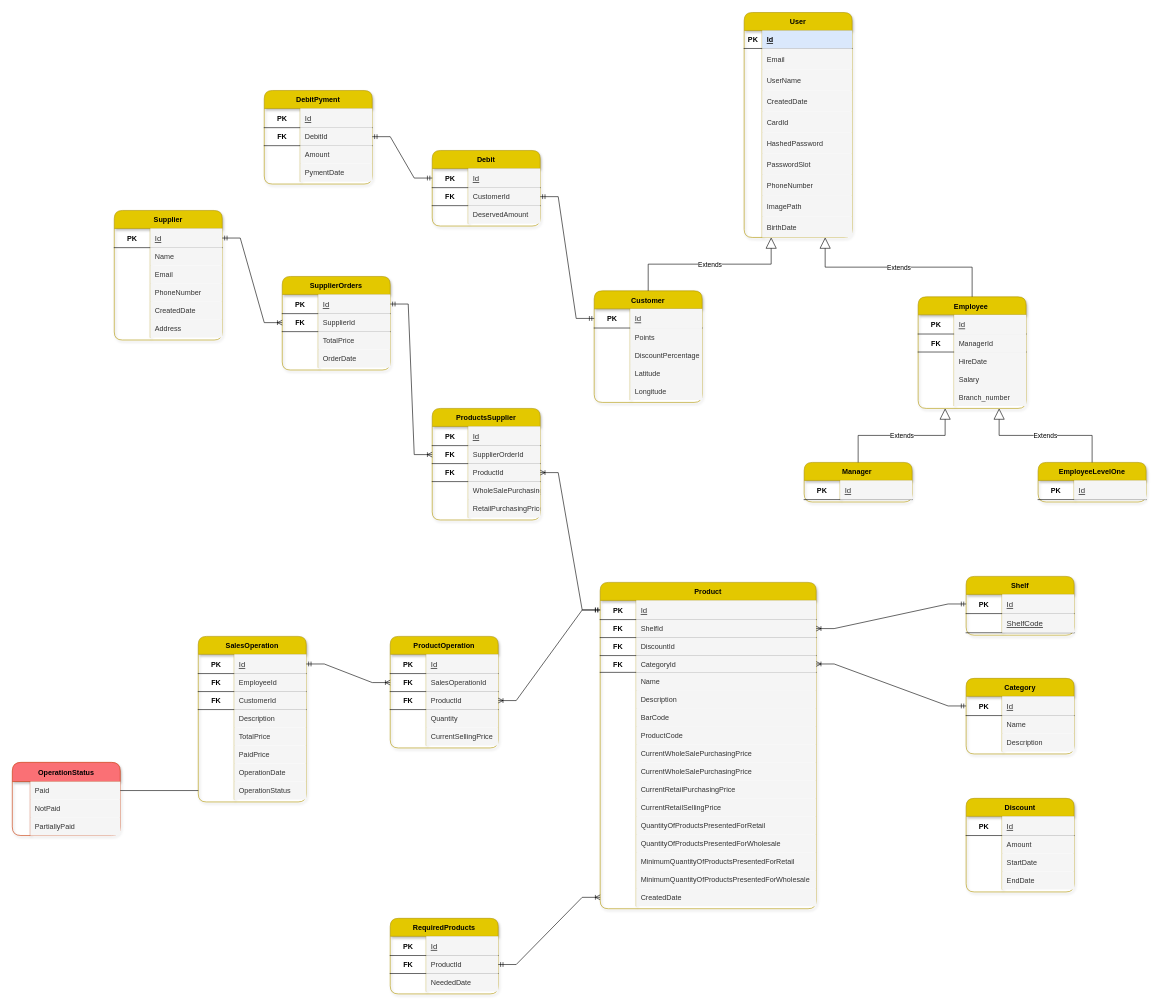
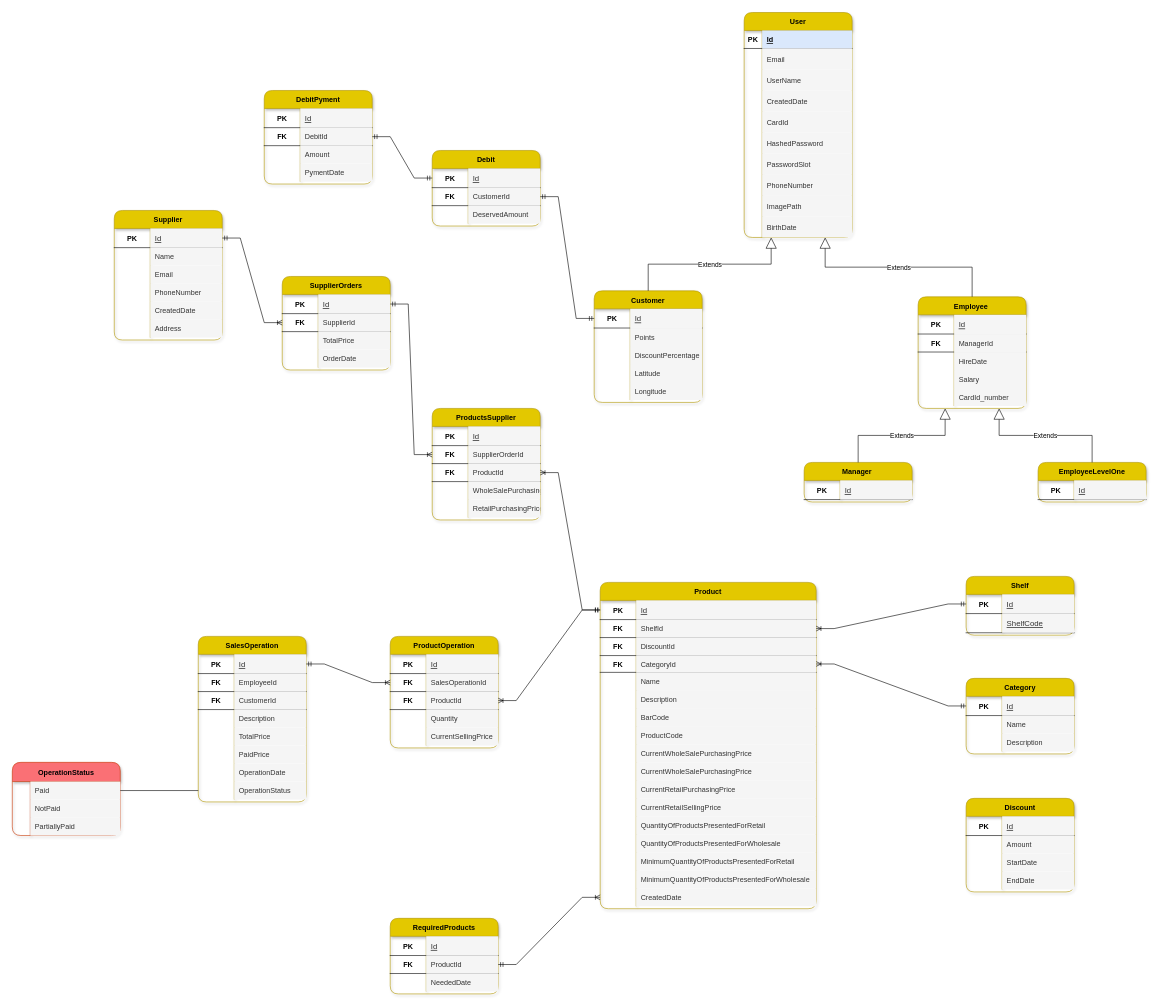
node "Branch_number": label "Branch_number" -> "CardId_number"
